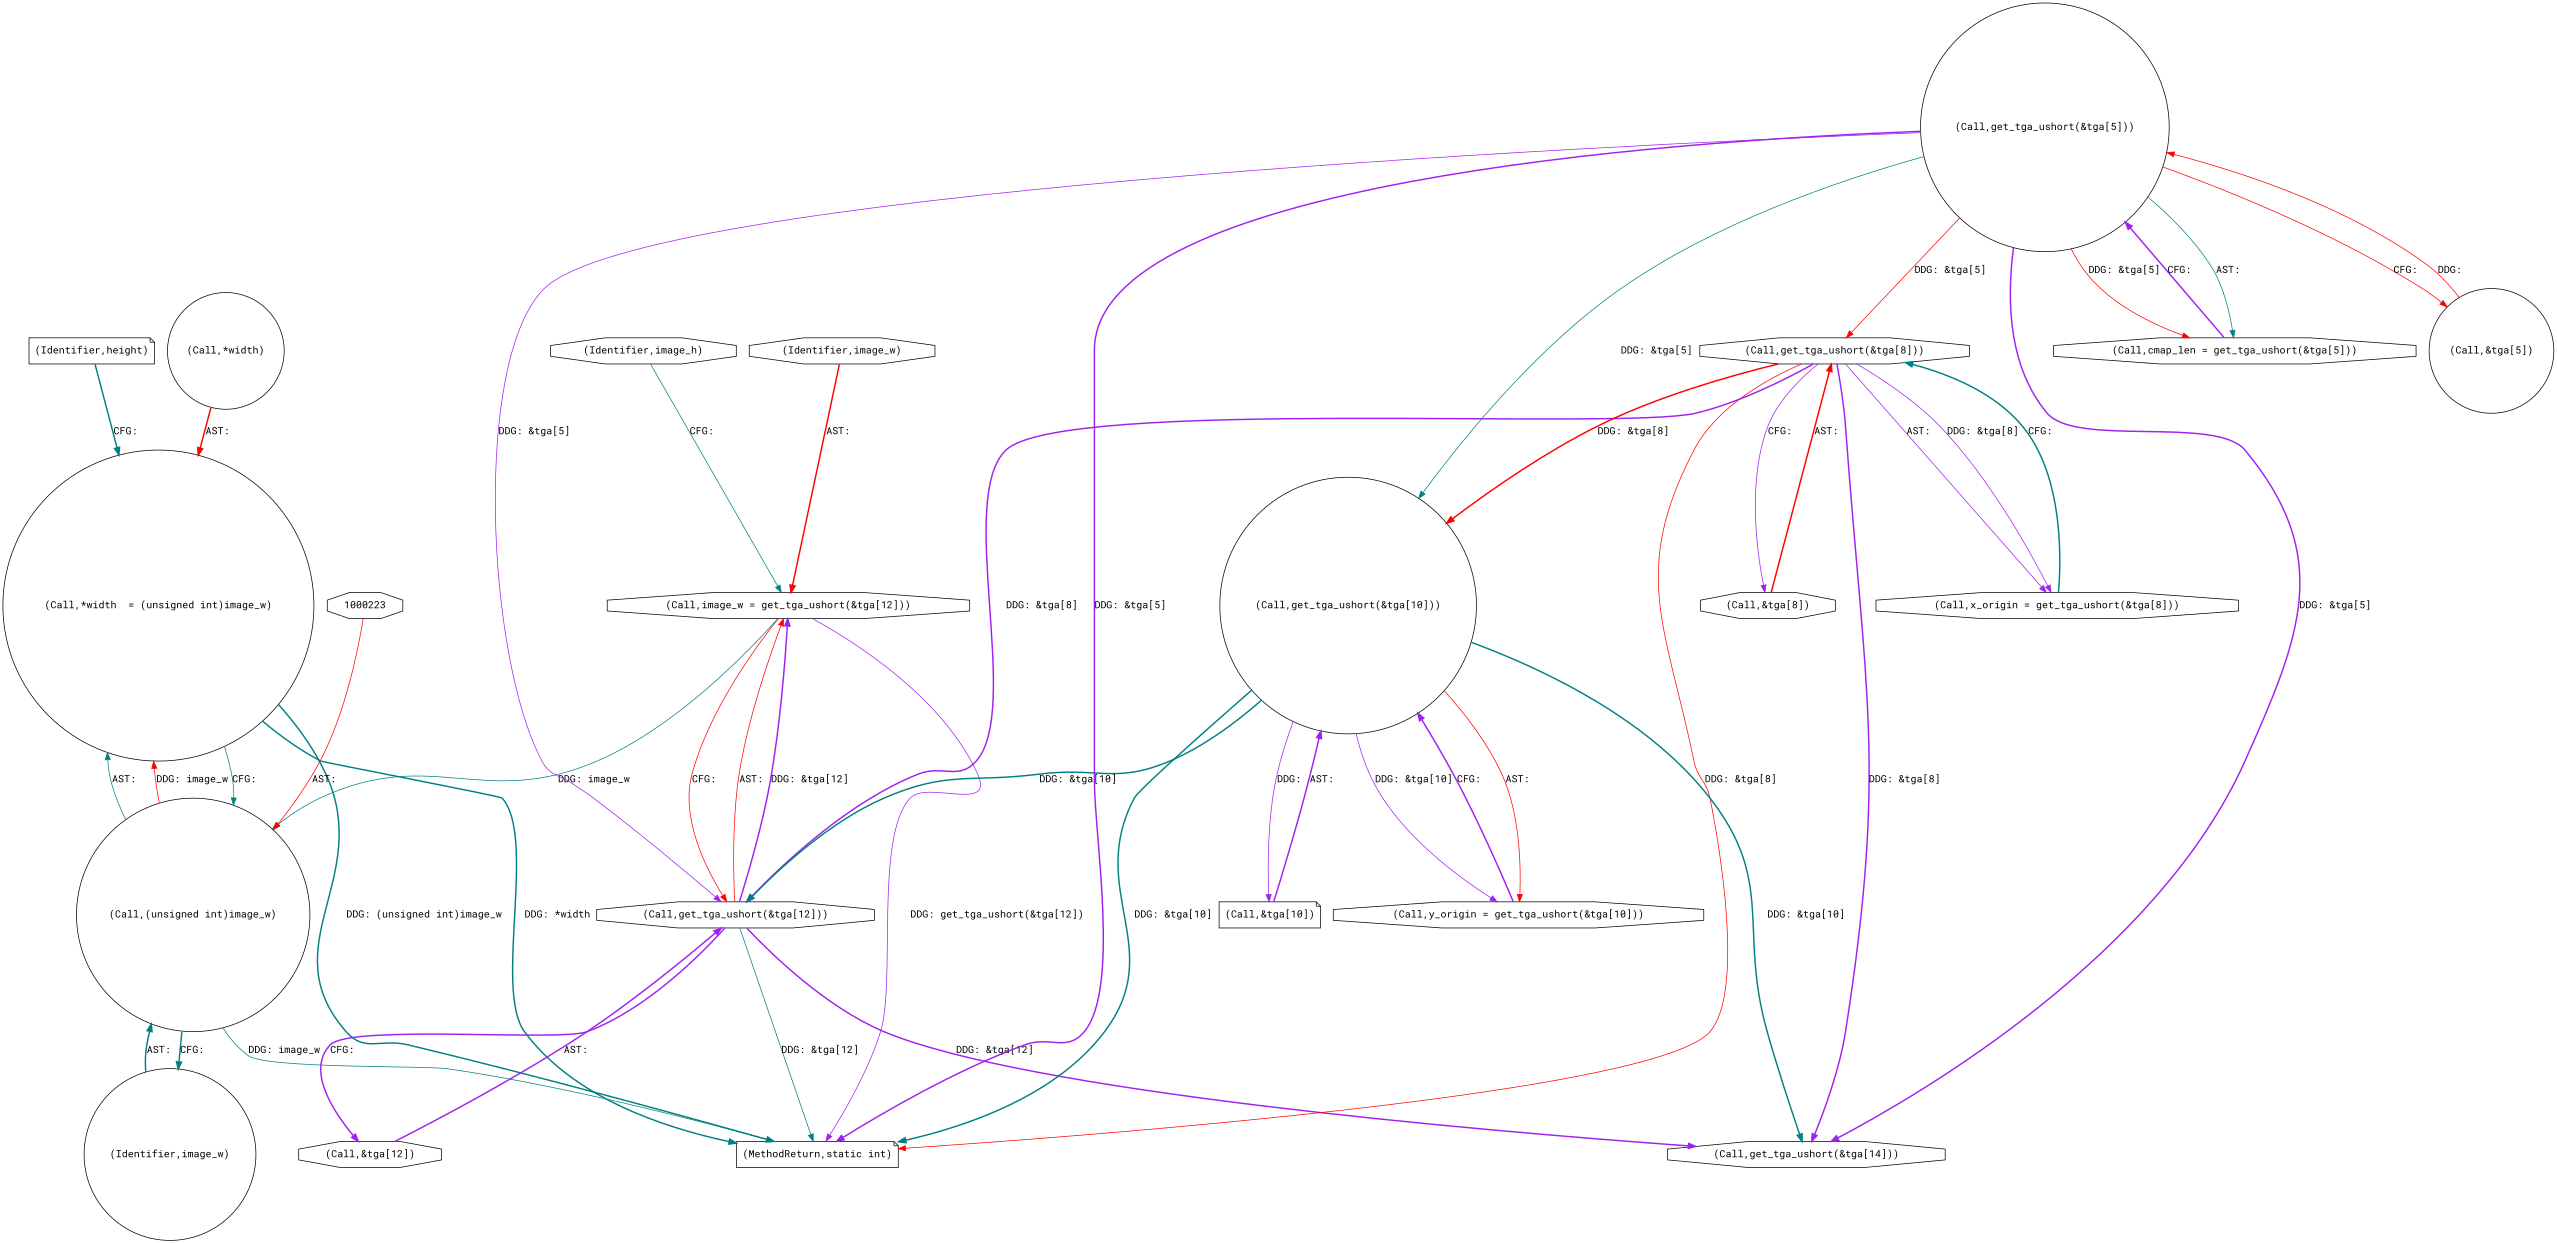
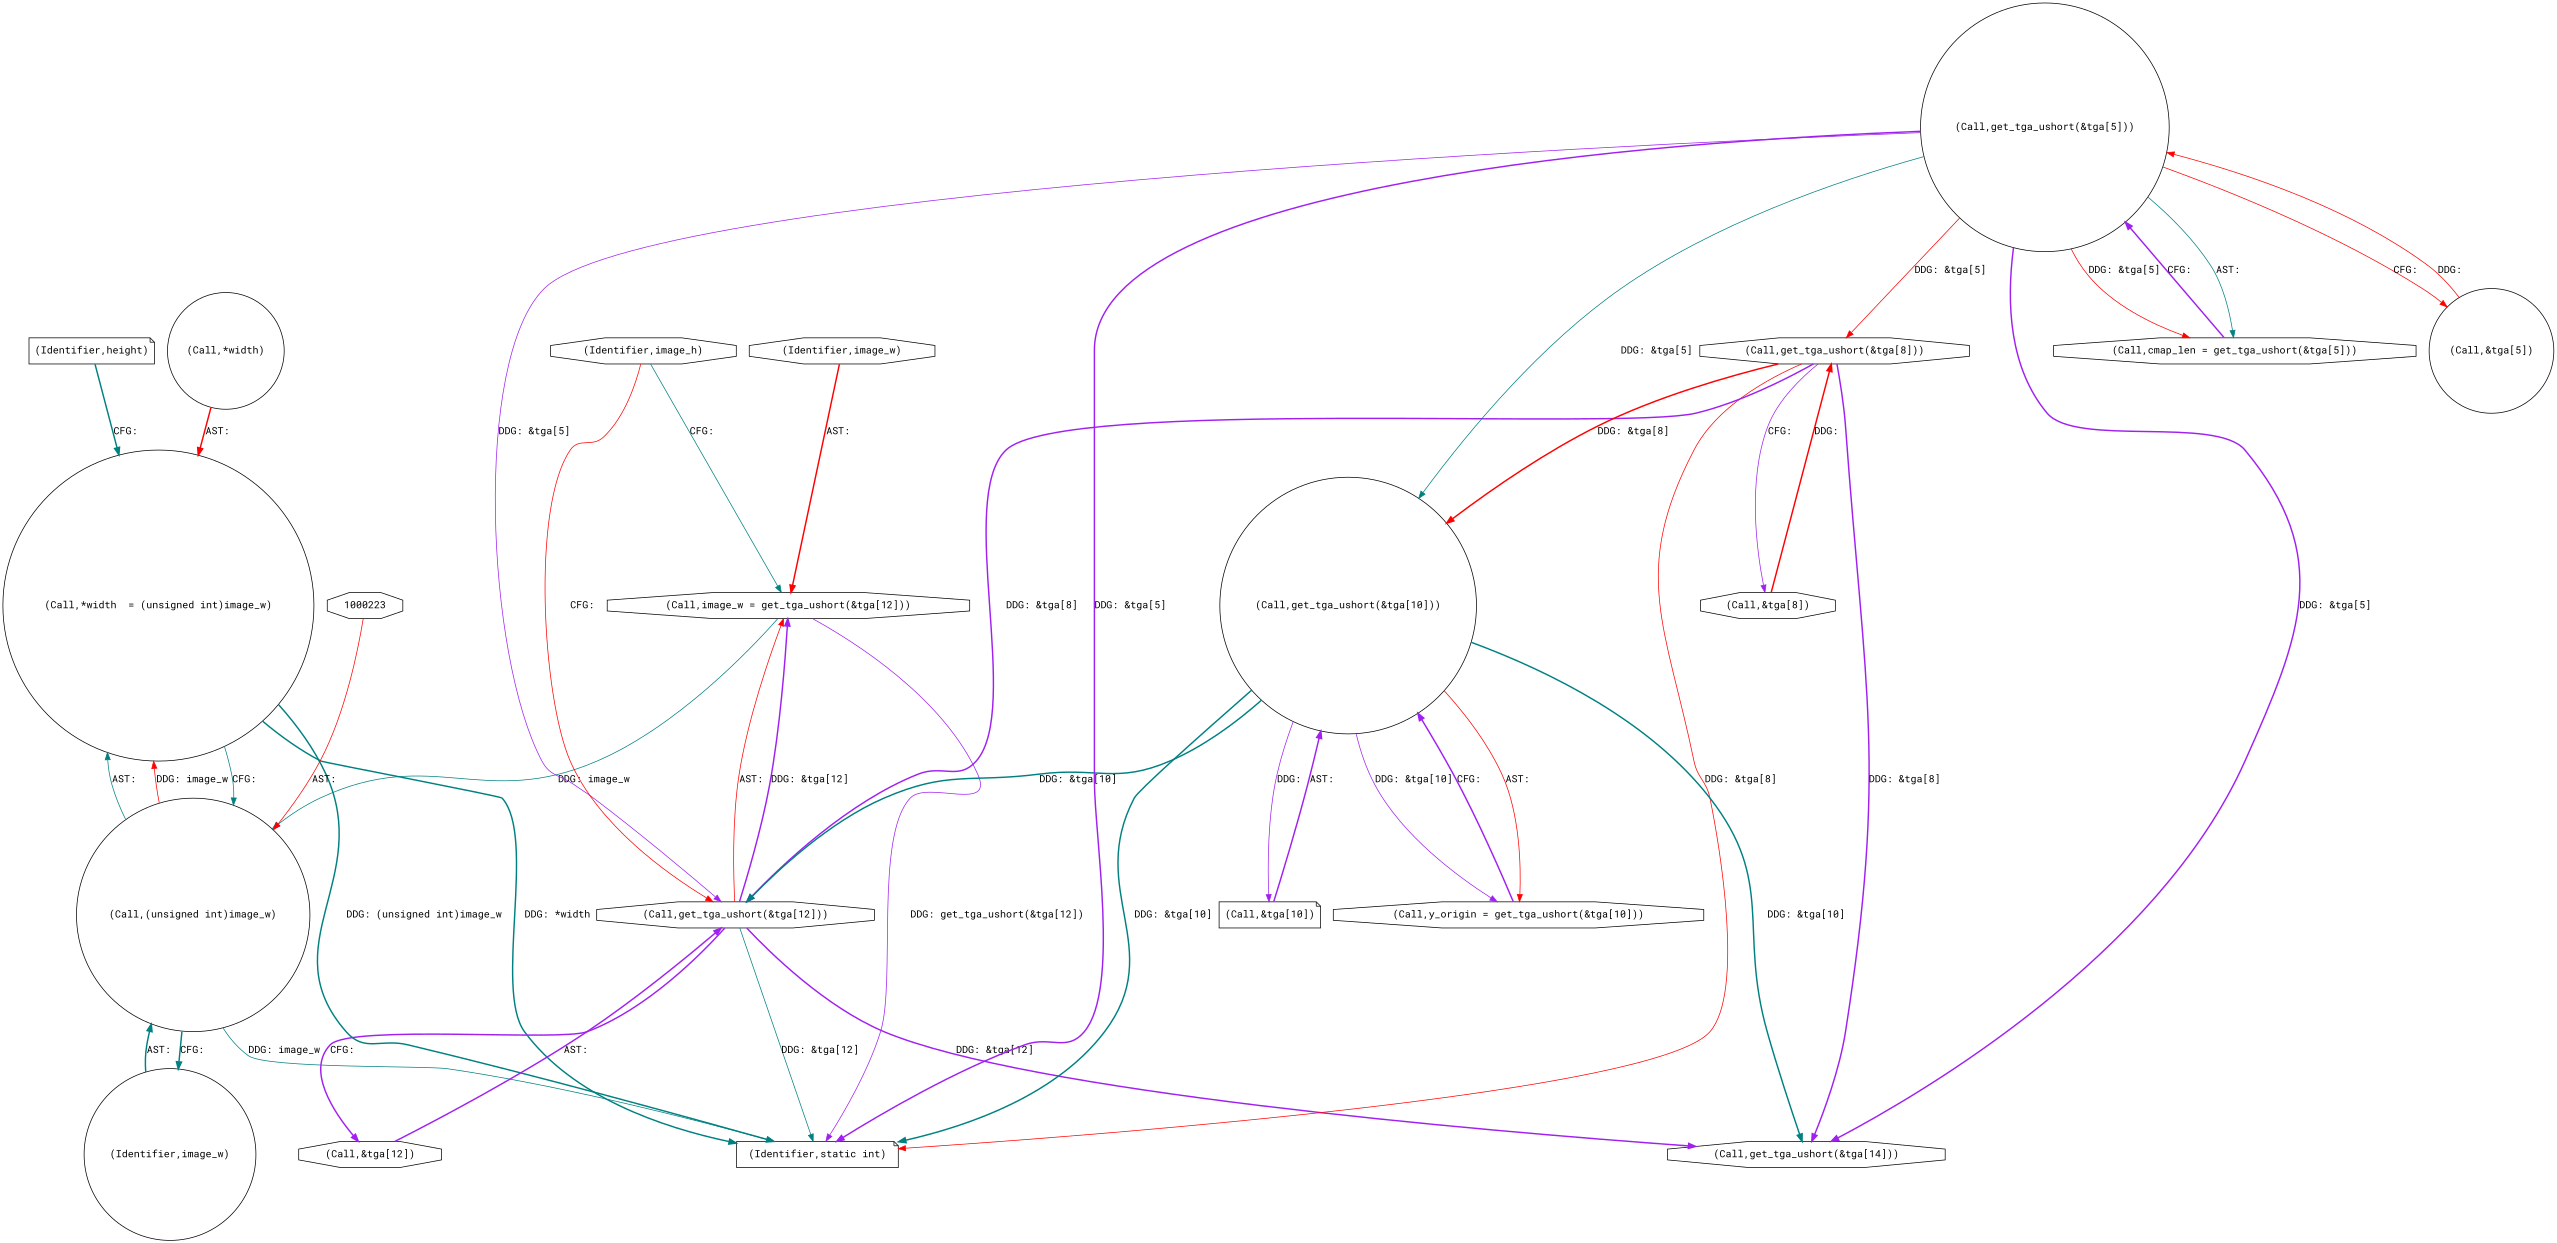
edge "(Call,&tga[8])" -> "(Call,get_tga_ushort(&tga[8]))": label "AST: " -> "DDG: "
node "(Call,x_origin = get_tga_ushort(&tga[8]))": removed
edge "(Call,image_w = get_tga_ushort(&tga[12]))" -> "(Call,get_tga_ushort(&tga[12]))": now "(Identifier,image_h)" -> "(Call,get_tga_ushort(&tga[12]))"
node "(MethodReturn,static int)": label "(MethodReturn,static int)" -> "(Identifier,static int)"
